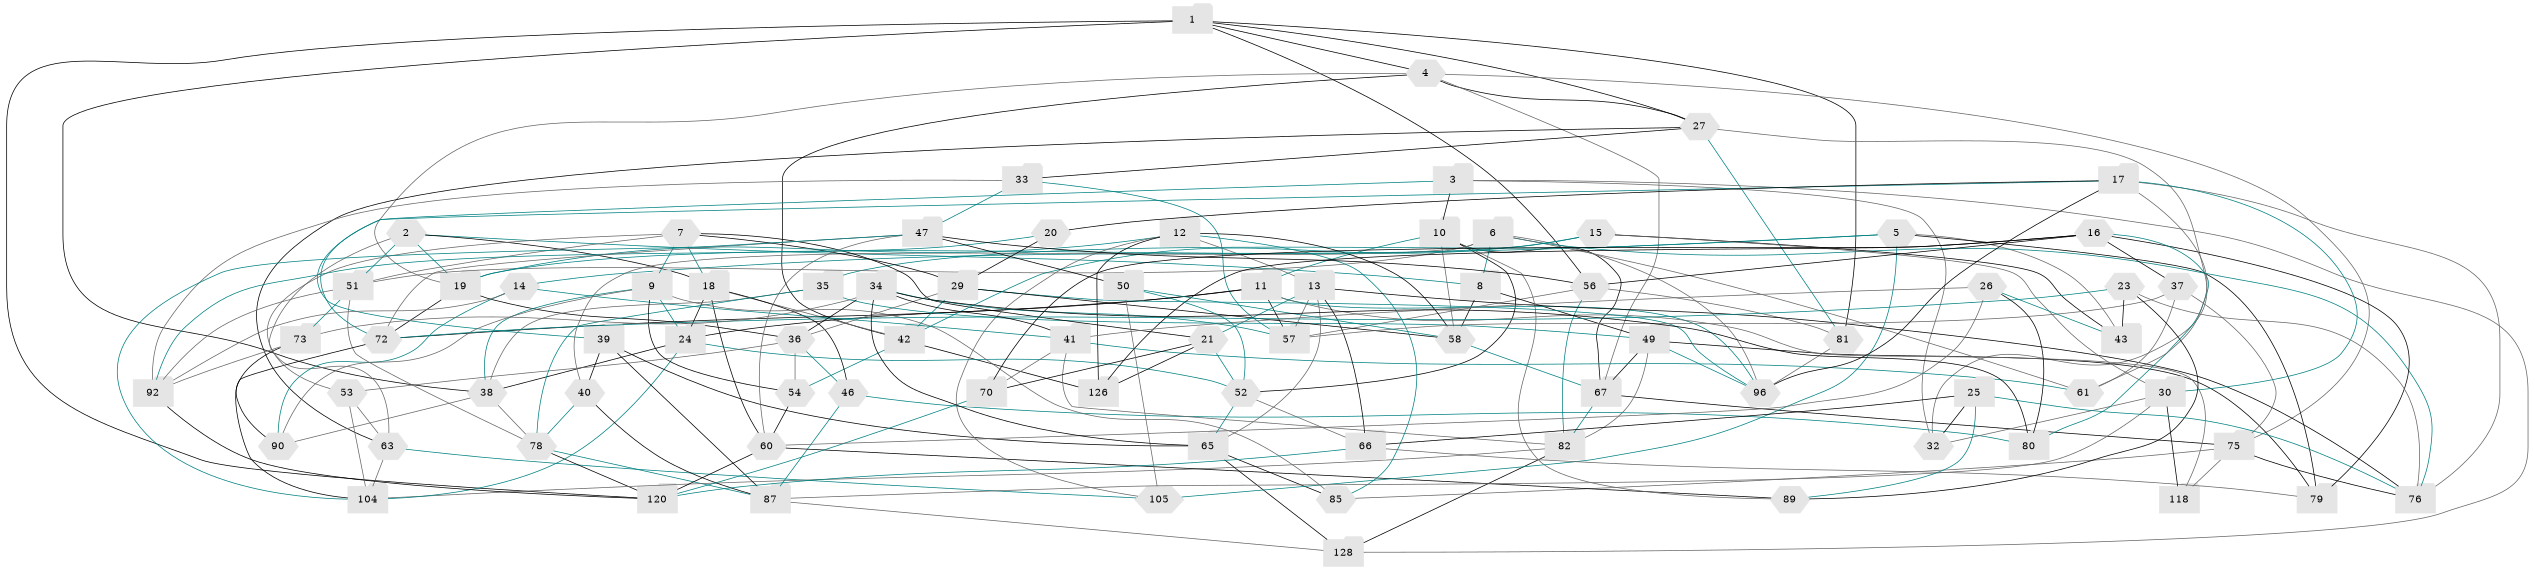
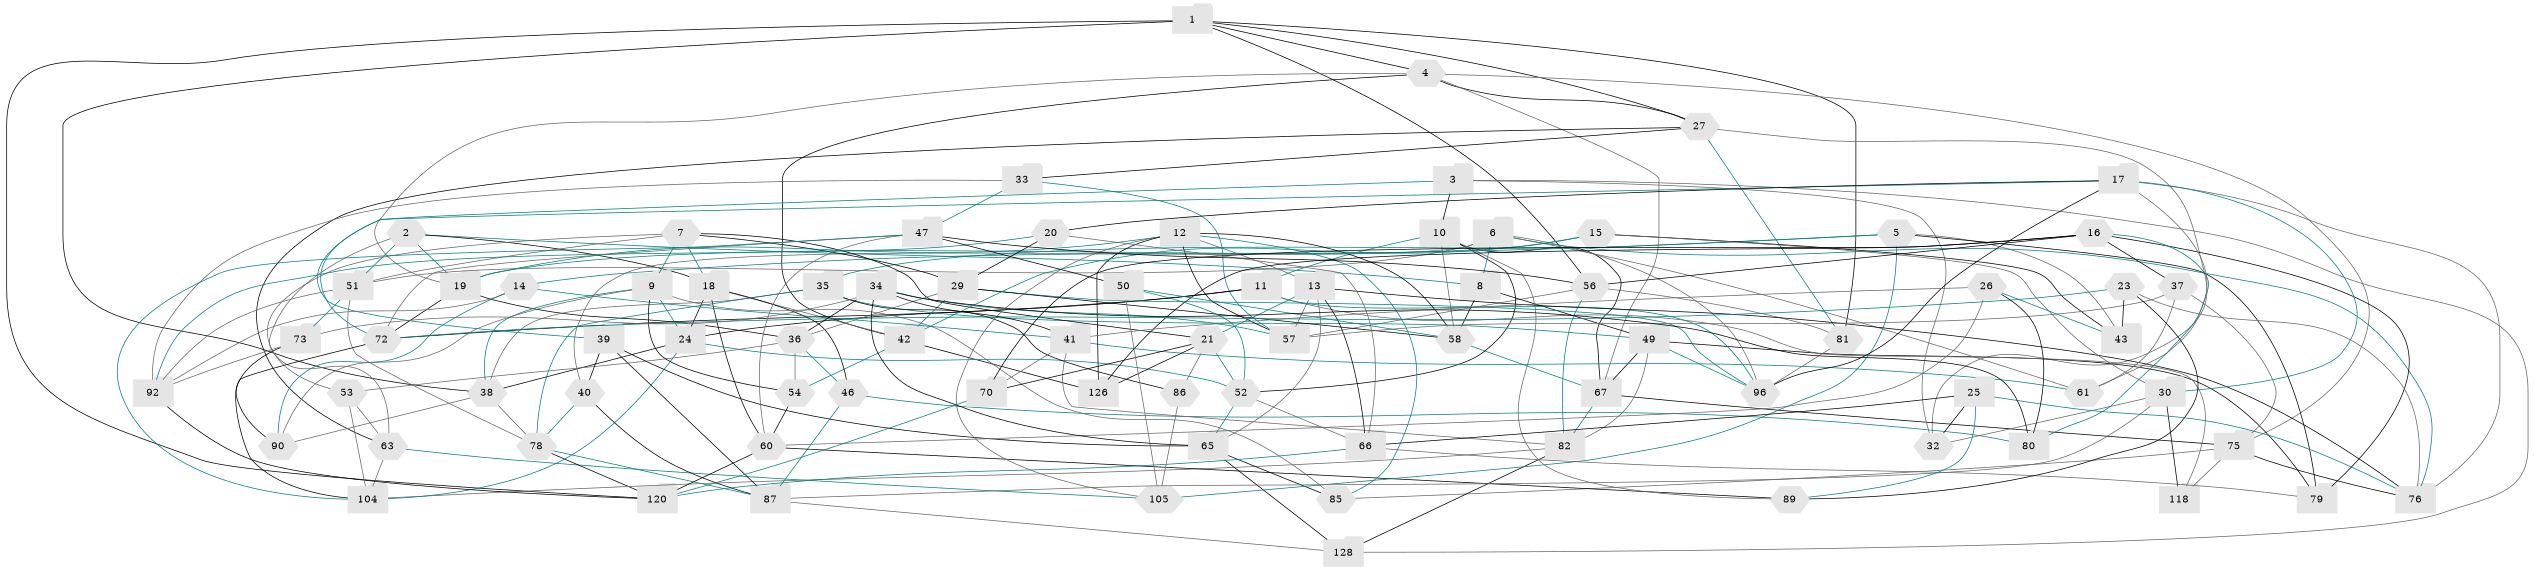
edge "20" -- "66": added
edge "11" -- "57": now "12" -- "57"
node "86": added
